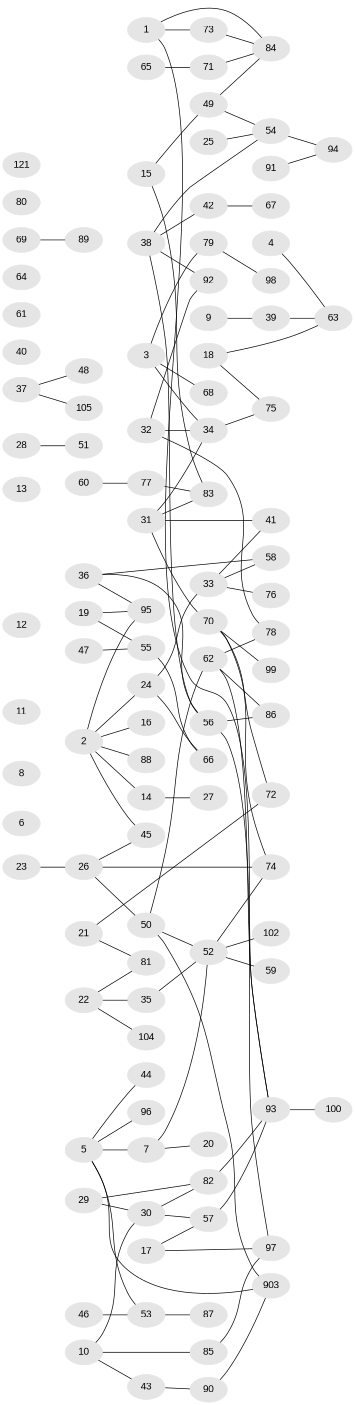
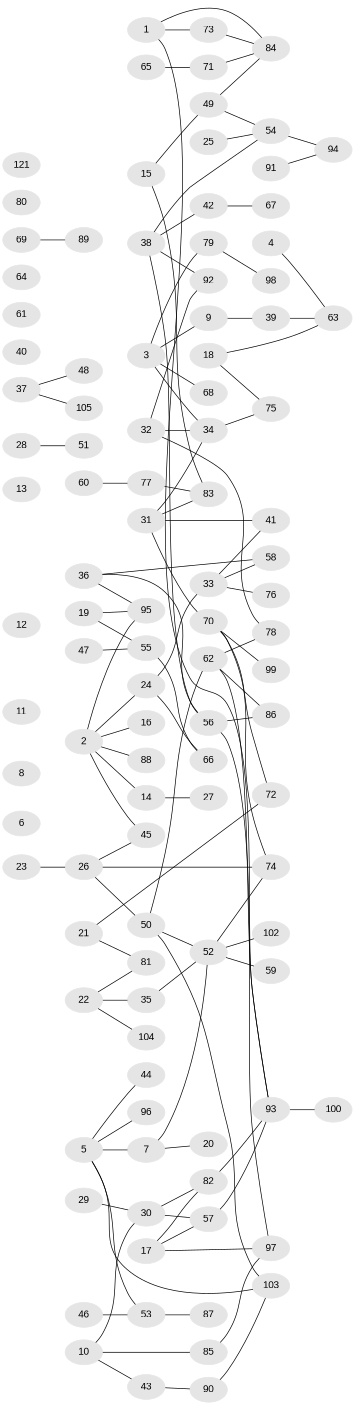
edge "9" -- "3": added
edge "82" -- "29": now "82" -- "17"
node "903": label "903" -> "103"
